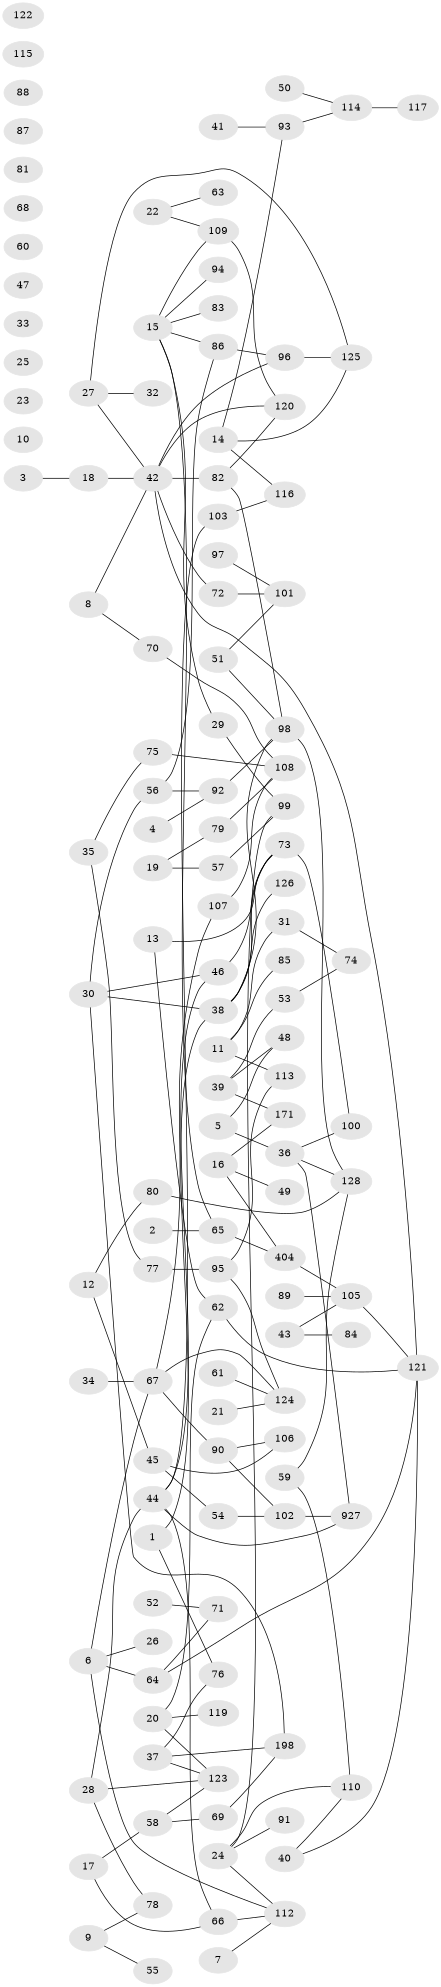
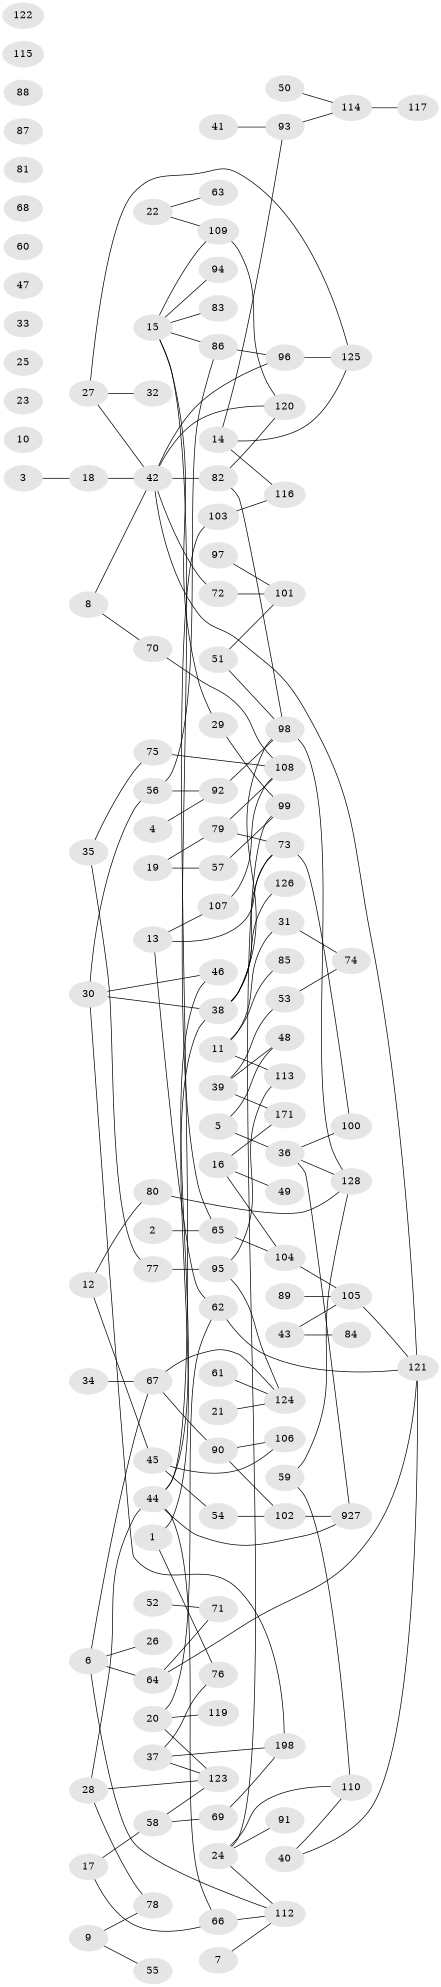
edge "73" -- "46": now "73" -- "79"
edge "107" -- "67": now "107" -- "13"
node "404": label "404" -> "104"
